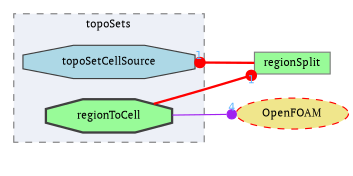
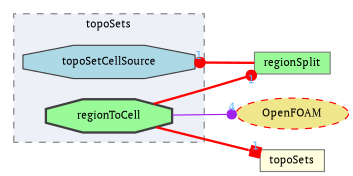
node "topoSets": added
